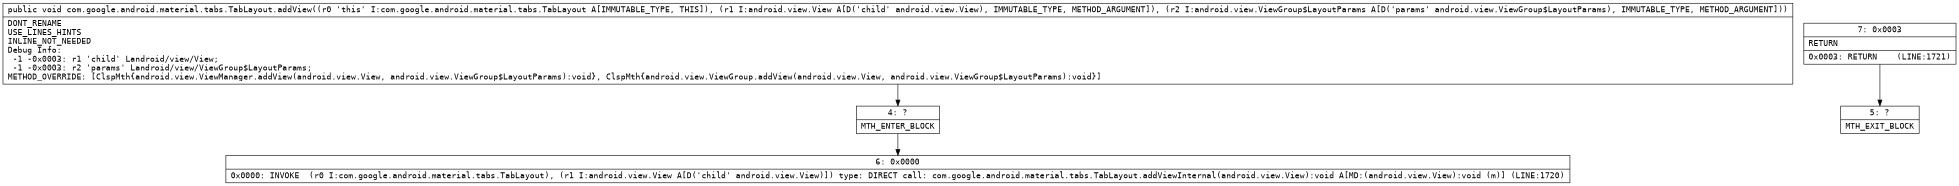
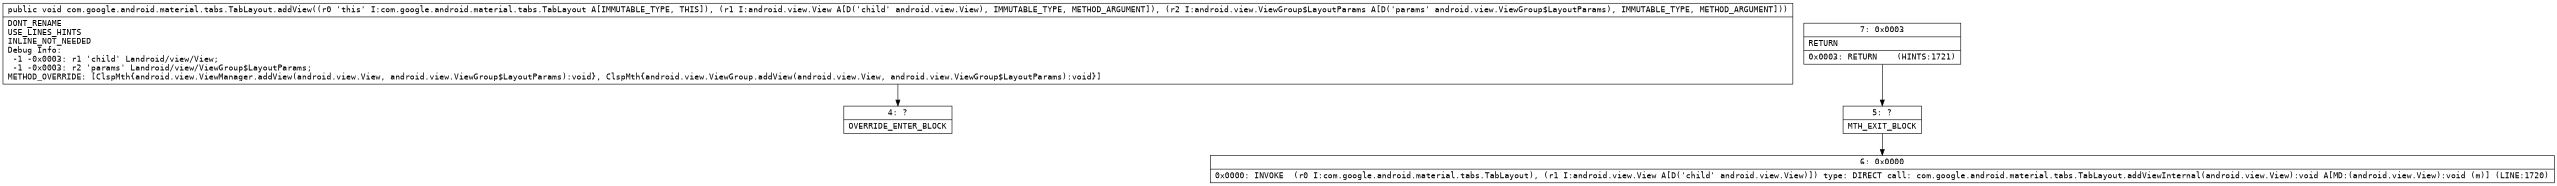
node "7: 0x0003": text "0x0003: RETURN    (LINE:1721)" -> "0x0003: RETURN    (HINTS:1721)"
node "4: ?": text "MTH_ENTER_BLOCK" -> "OVERRIDE_ENTER_BLOCK"
edge "4: ?" -> "6: 0x0000": now "5: ?" -> "6: 0x0000"
